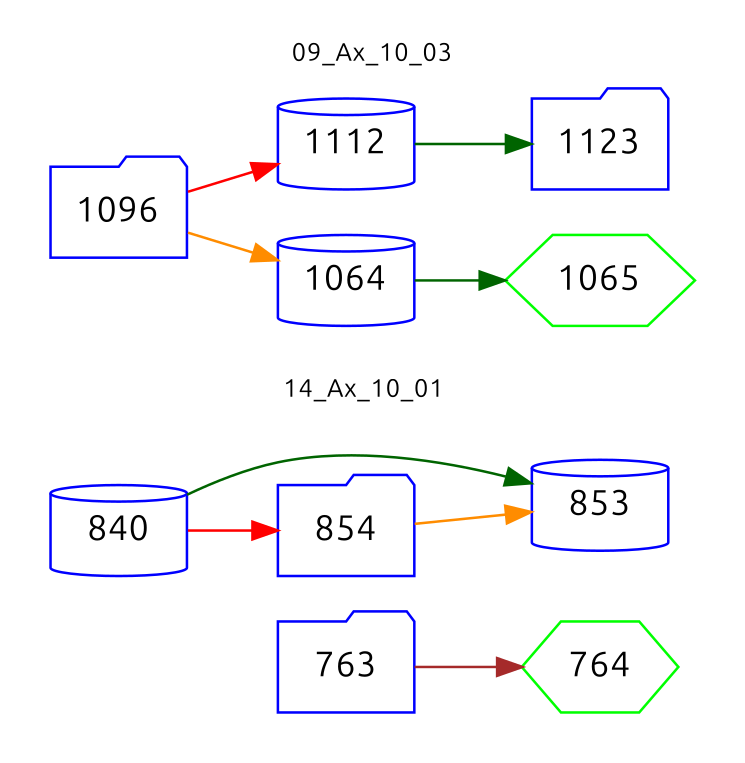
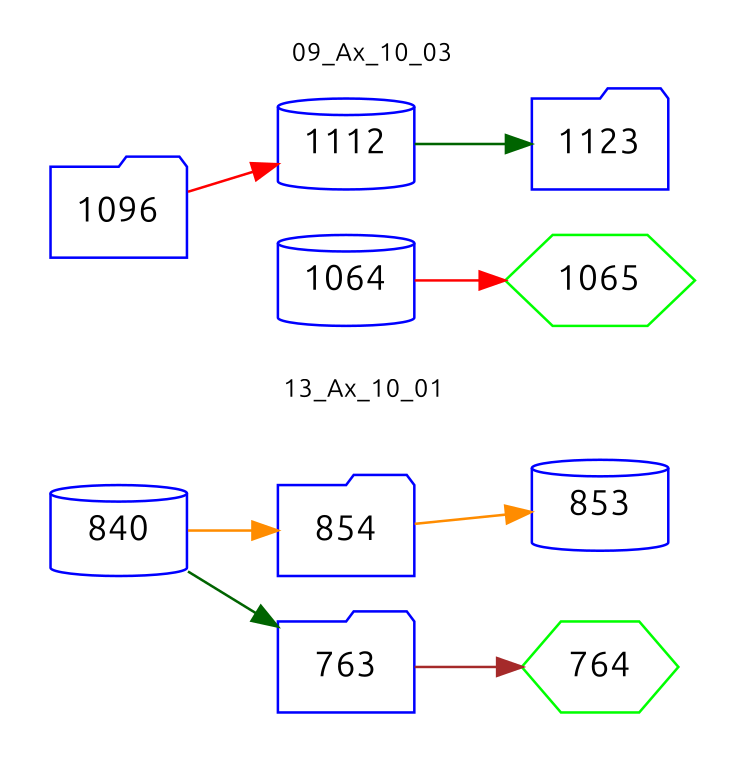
edge "1096" -> "1064": removed
edge "1064" -> "1065": color darkgreen -> red
cluster "14_Ax_10_01": label "14_Ax_10_01" -> "13_Ax_10_01"
edge "840" -> "853": now "840" -> "763"
edge "840" -> "854": color red -> darkorange
